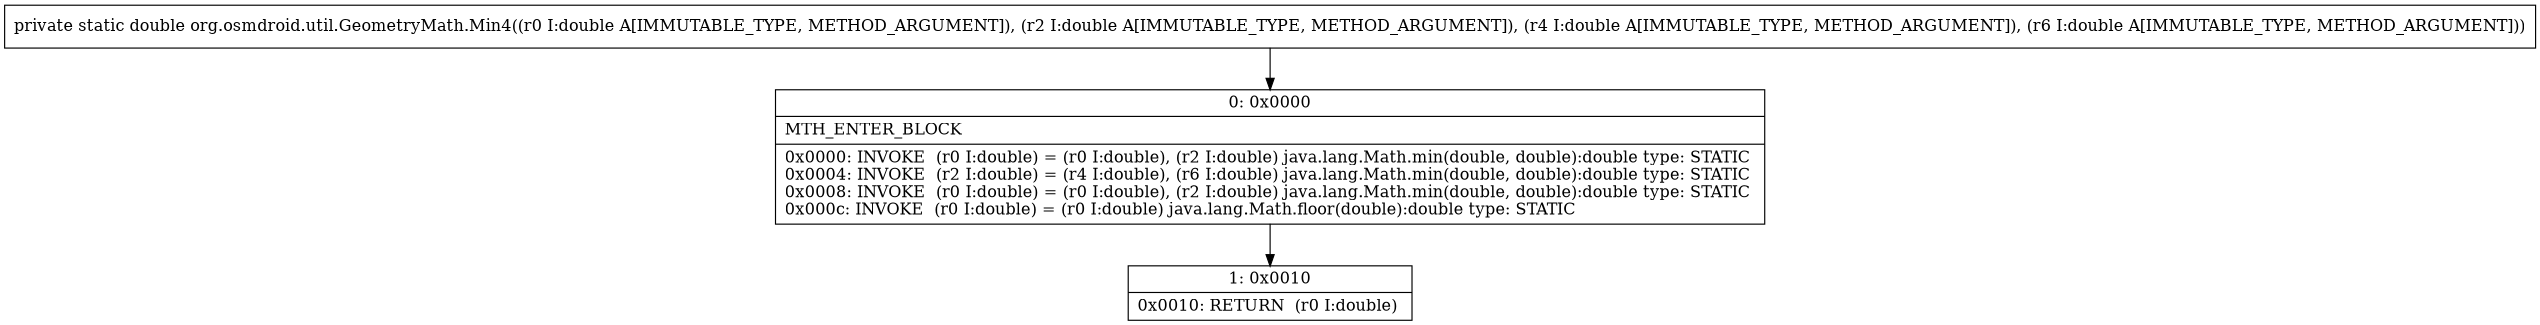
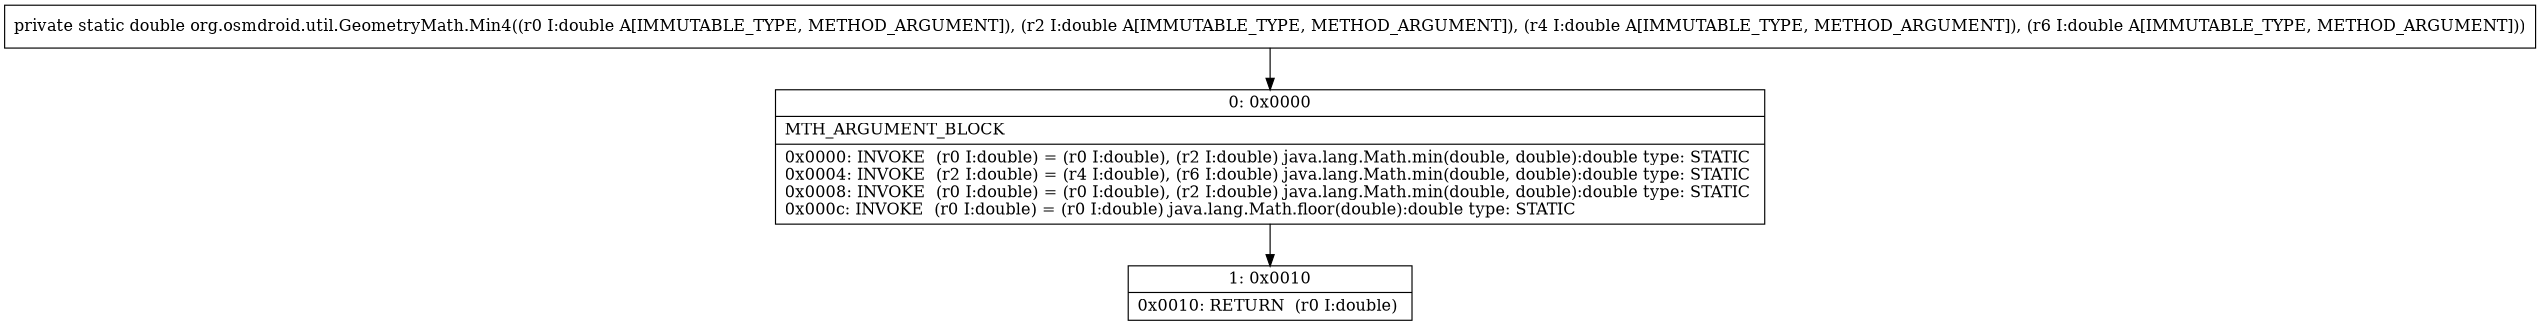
node "0: 0x0000": text "MTH_ENTER_BLOCK" -> "MTH_ARGUMENT_BLOCK"
